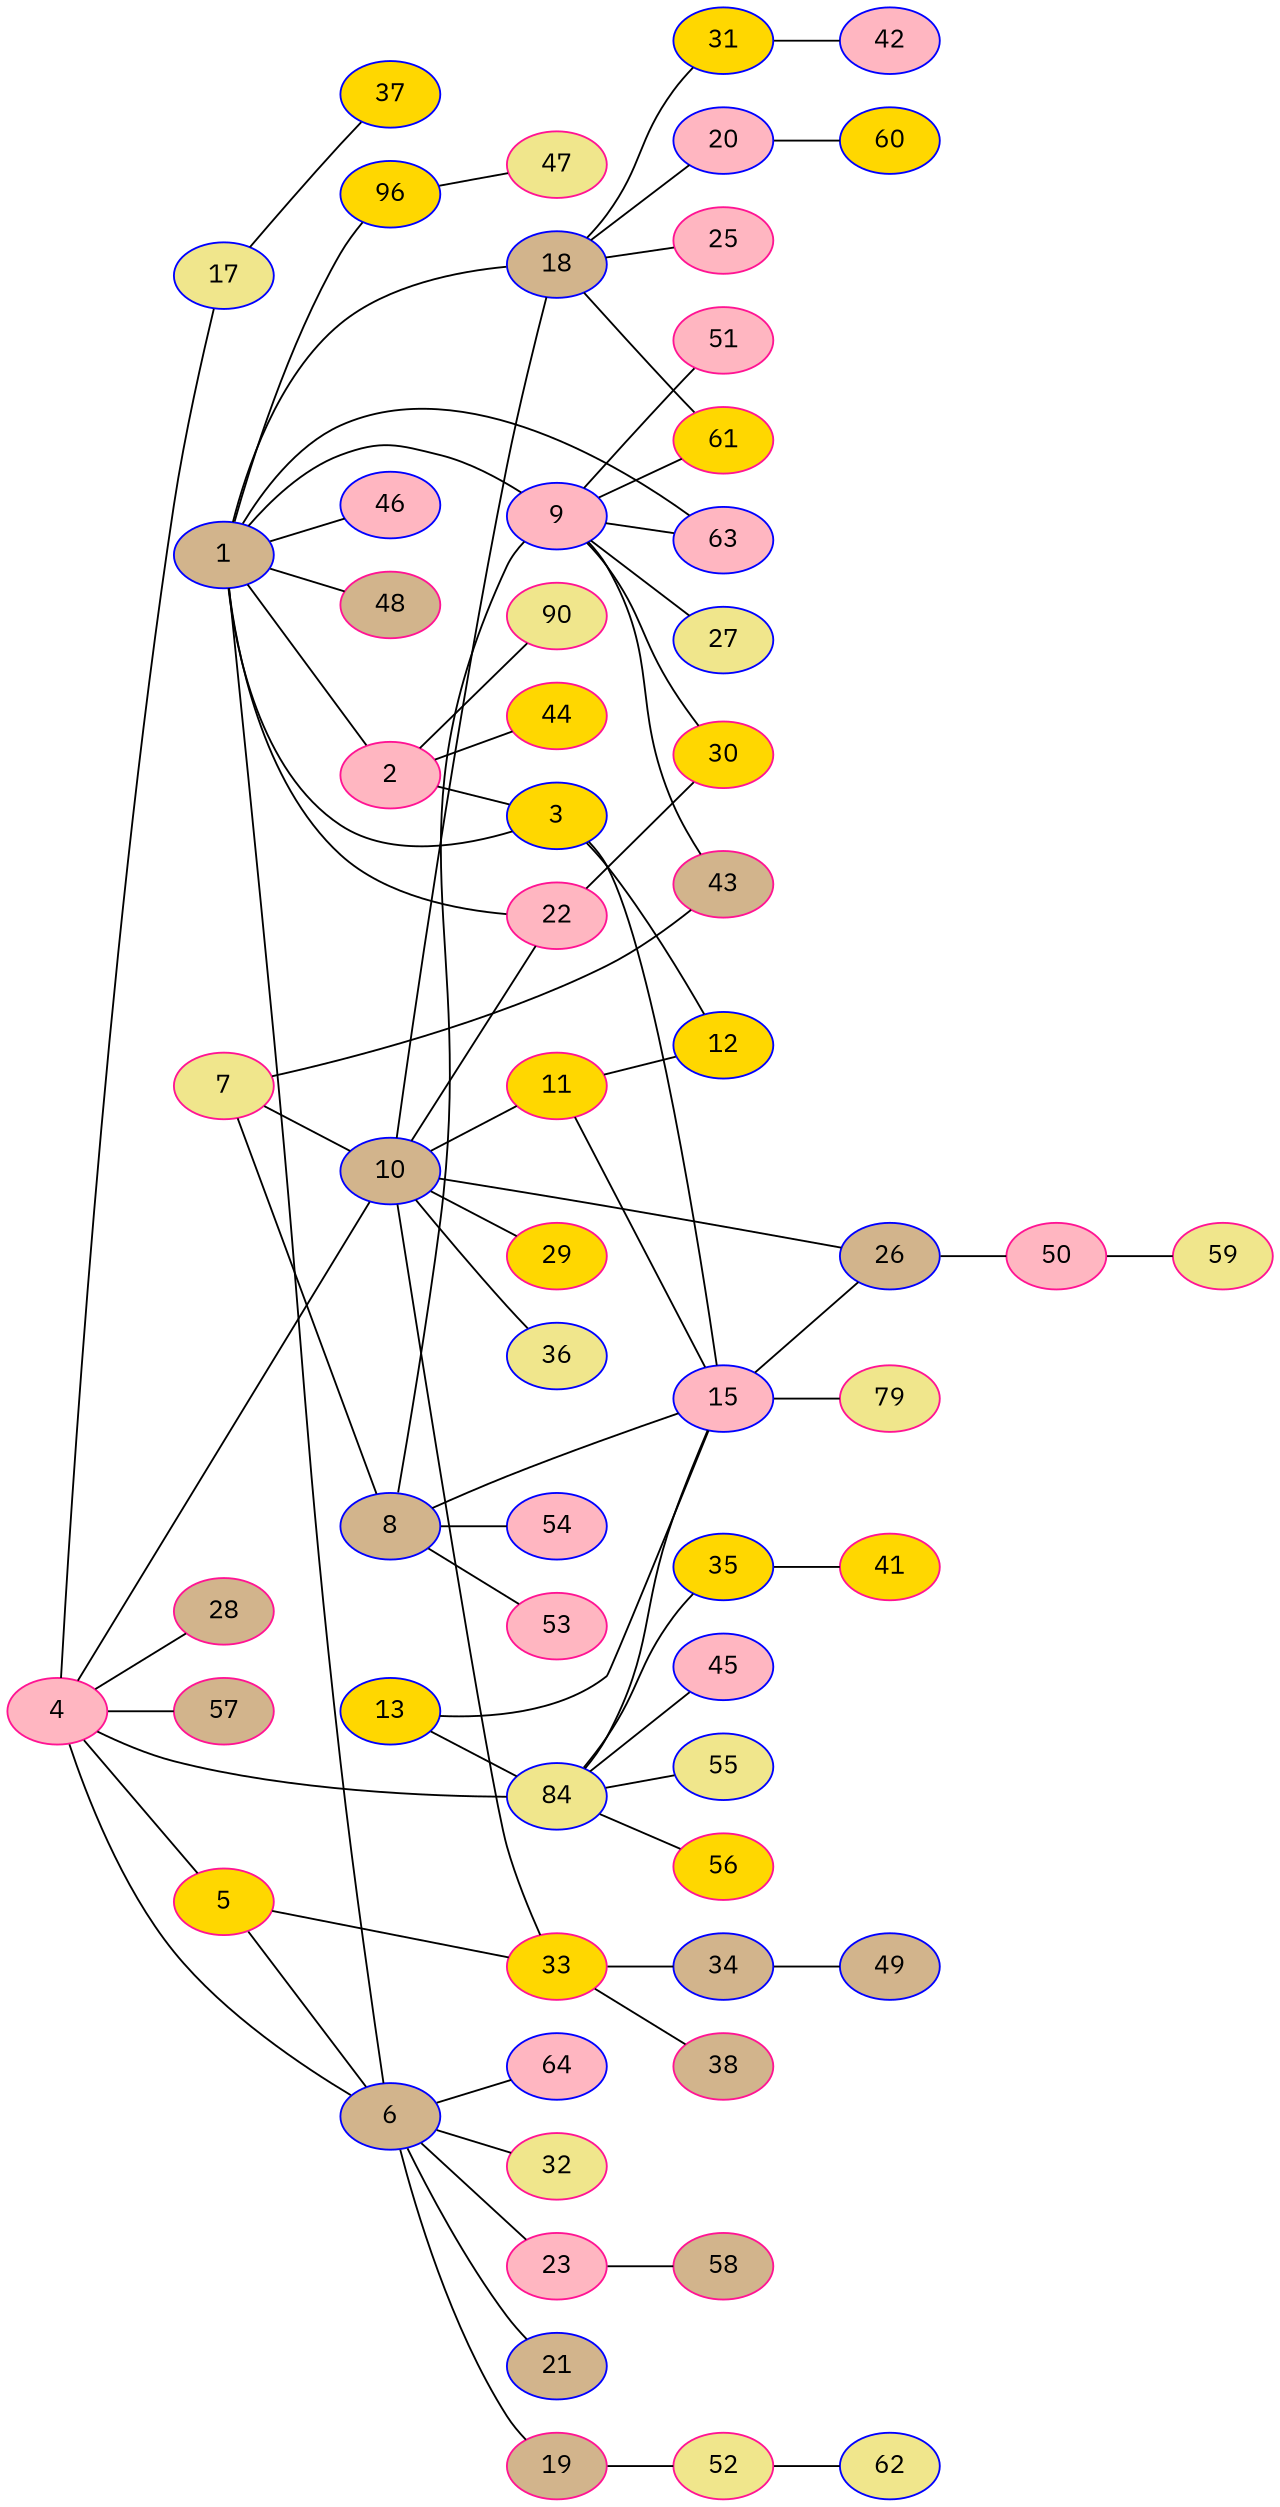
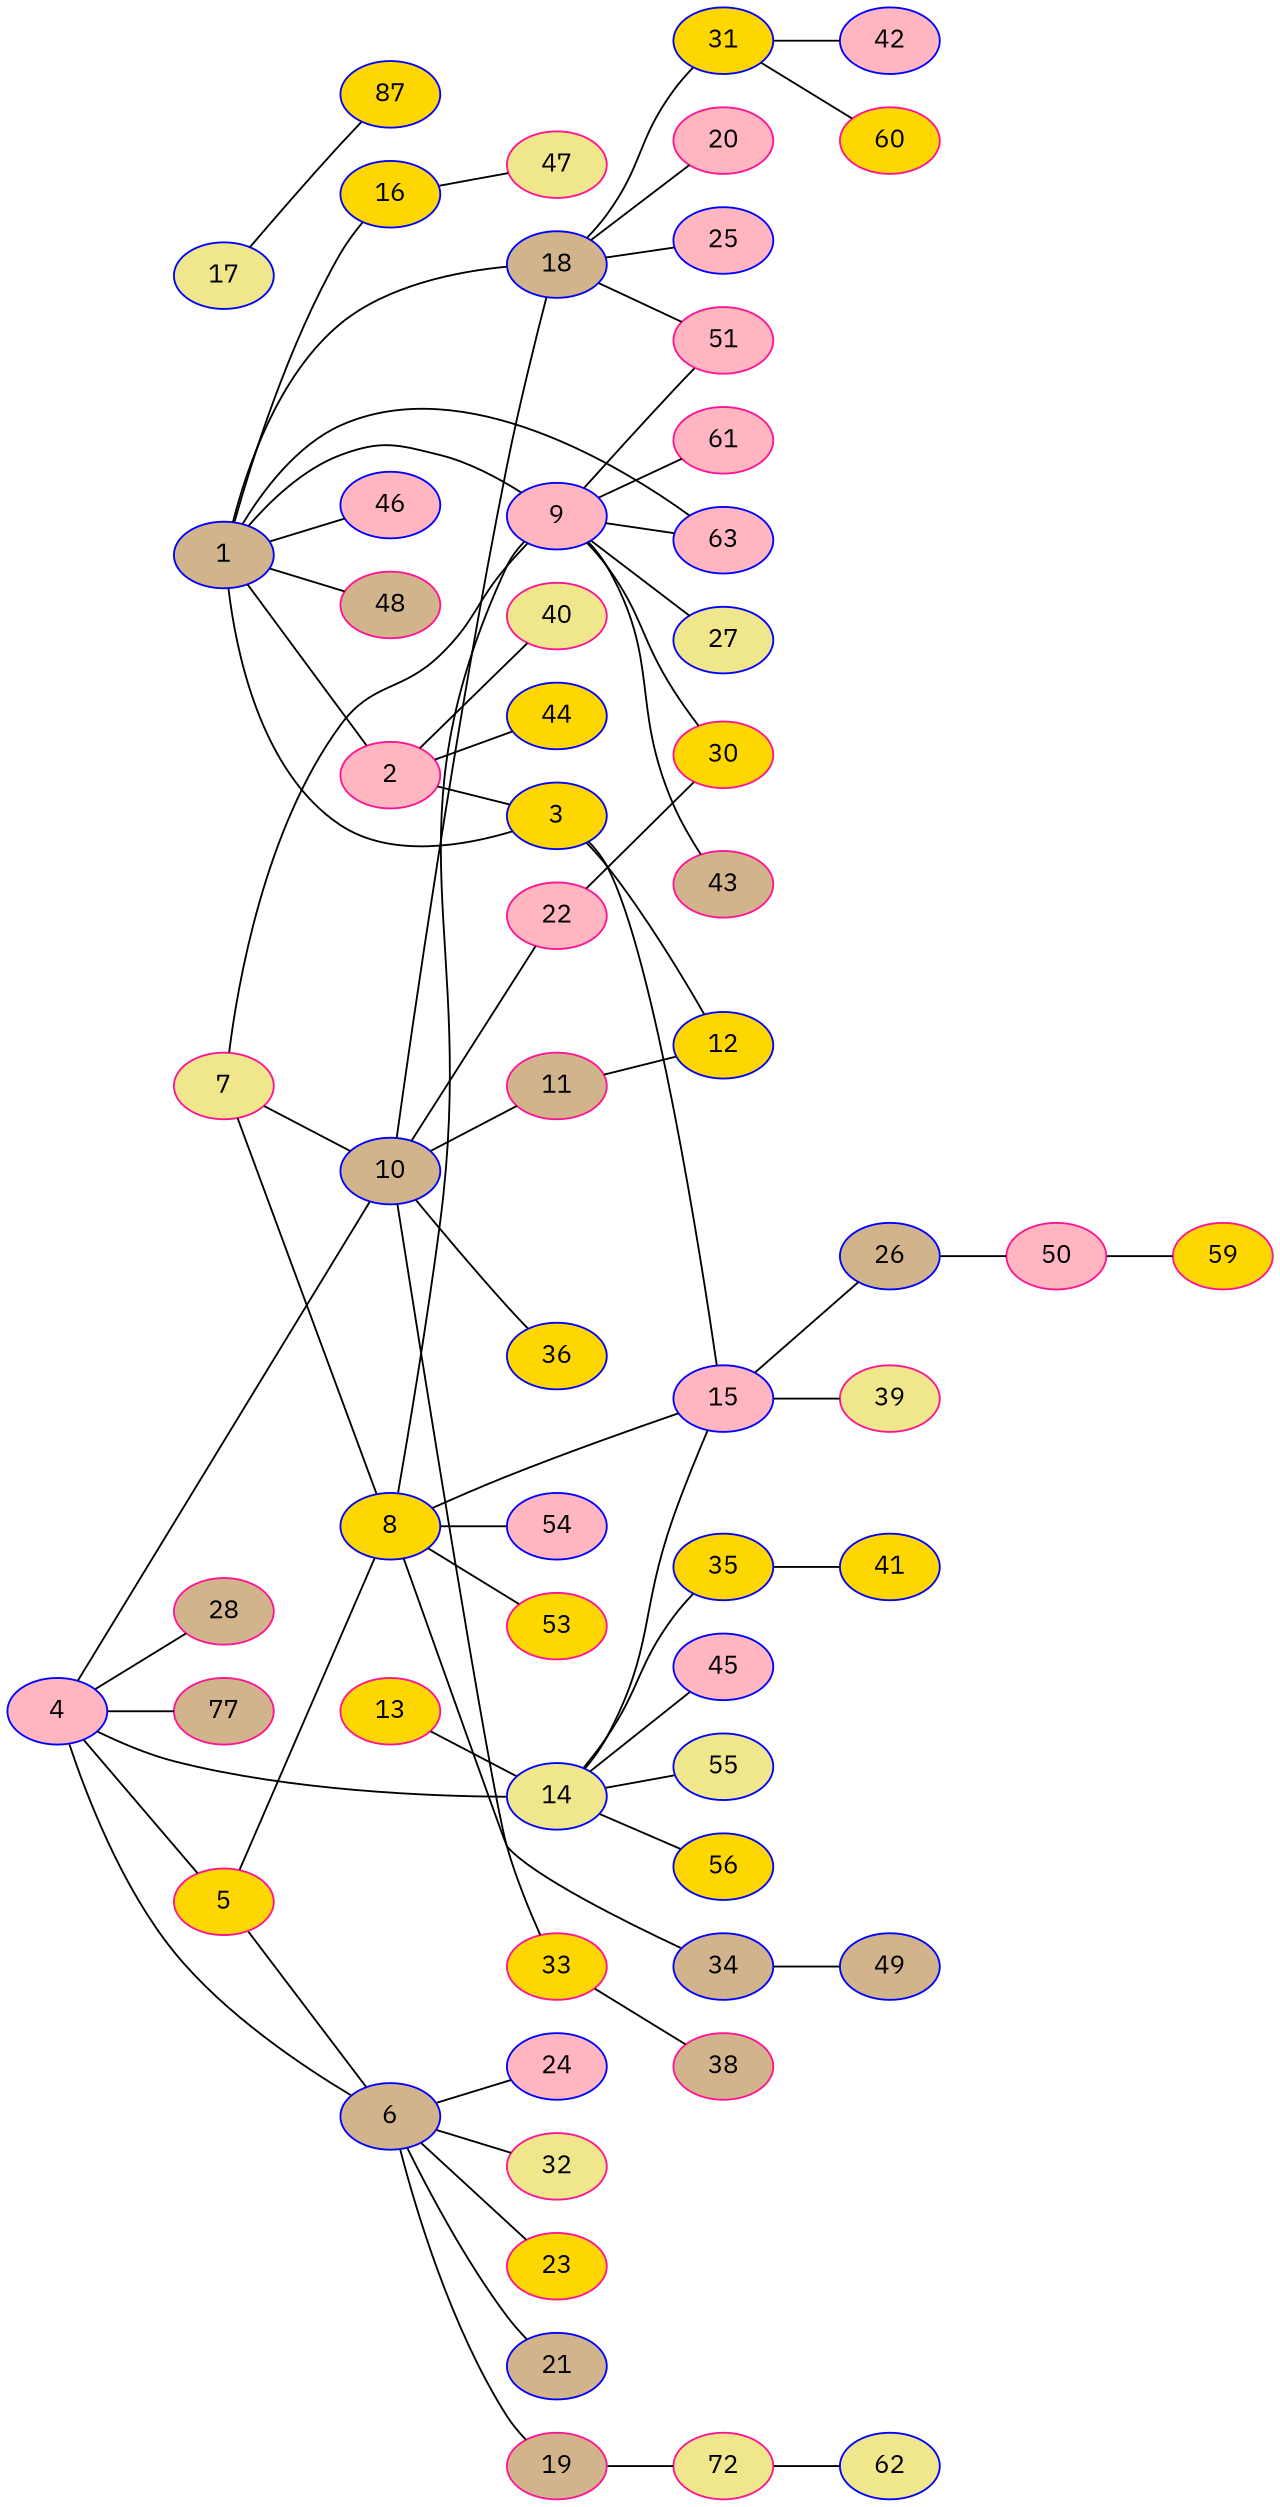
node "37": label "37" -> "87"
node "20": color blue -> deeppink
edge "20" -- "60": now "31" -- "60"
node "60": color blue -> deeppink
node "96": label "96" -> "16"
node "25": color deeppink -> blue
edge "18" -- "61": now "18" -- "51"
node "61": fillcolor gold -> lightpink
node "90": label "90" -> "40"
node "44": color deeppink -> blue
edge "1" -- "22": removed
edge "17" -- "4": removed
edge "43" -- "7": now "9" -- "7"
node "11": fillcolor gold -> tan
edge "10" -- "26": removed
edge "11" -- "15": removed
node "29": removed
node "59": fillcolor khaki -> gold
node "36": fillcolor khaki -> gold
edge "1" -- "6": removed
node "79": label "79" -> "39"
node "8": fillcolor tan -> gold
node "41": color deeppink -> blue
node "53": fillcolor lightpink -> gold
edge "15" -- "13": removed
node "4": color deeppink -> blue
node "57": label "57" -> "77"
node "13": color blue -> deeppink
node "84": label "84" -> "14"
node "56": color deeppink -> blue
edge "5" -- "33": now "5" -- "8"
edge "33" -- "34": now "8" -- "34"
node "64": label "64" -> "24"
node "23": fillcolor lightpink -> gold
node "58": removed
node "52": label "52" -> "72"
